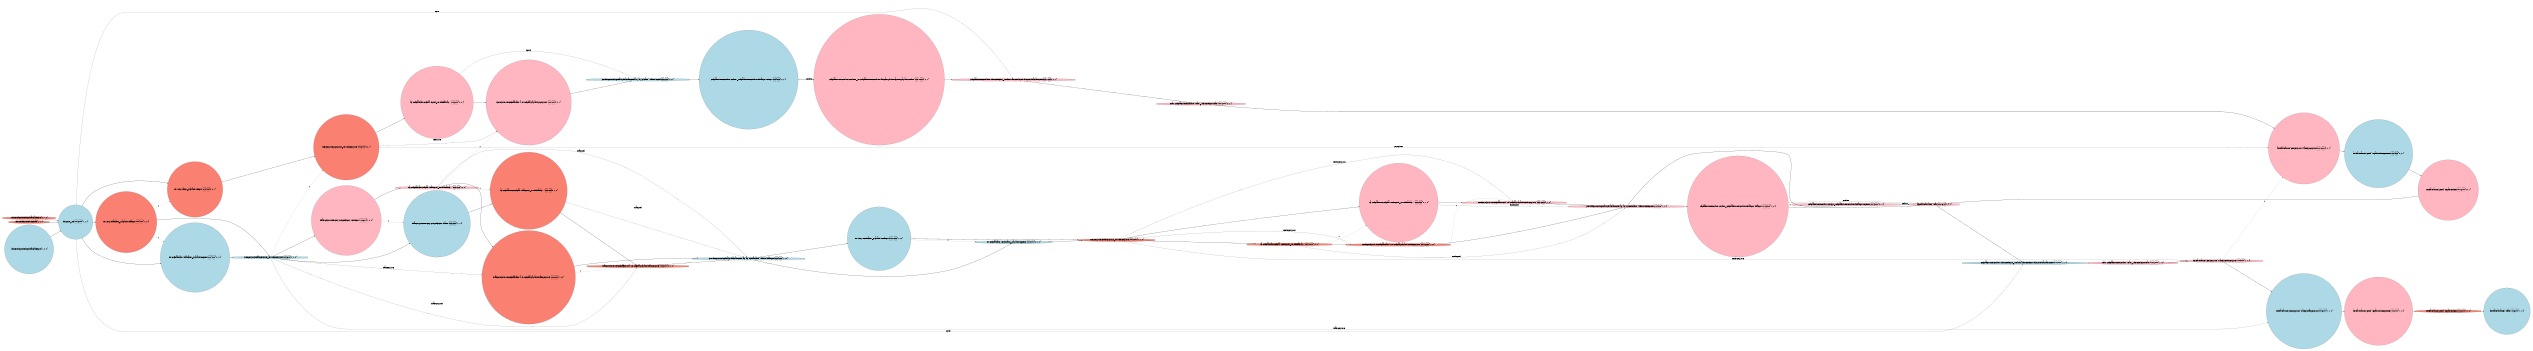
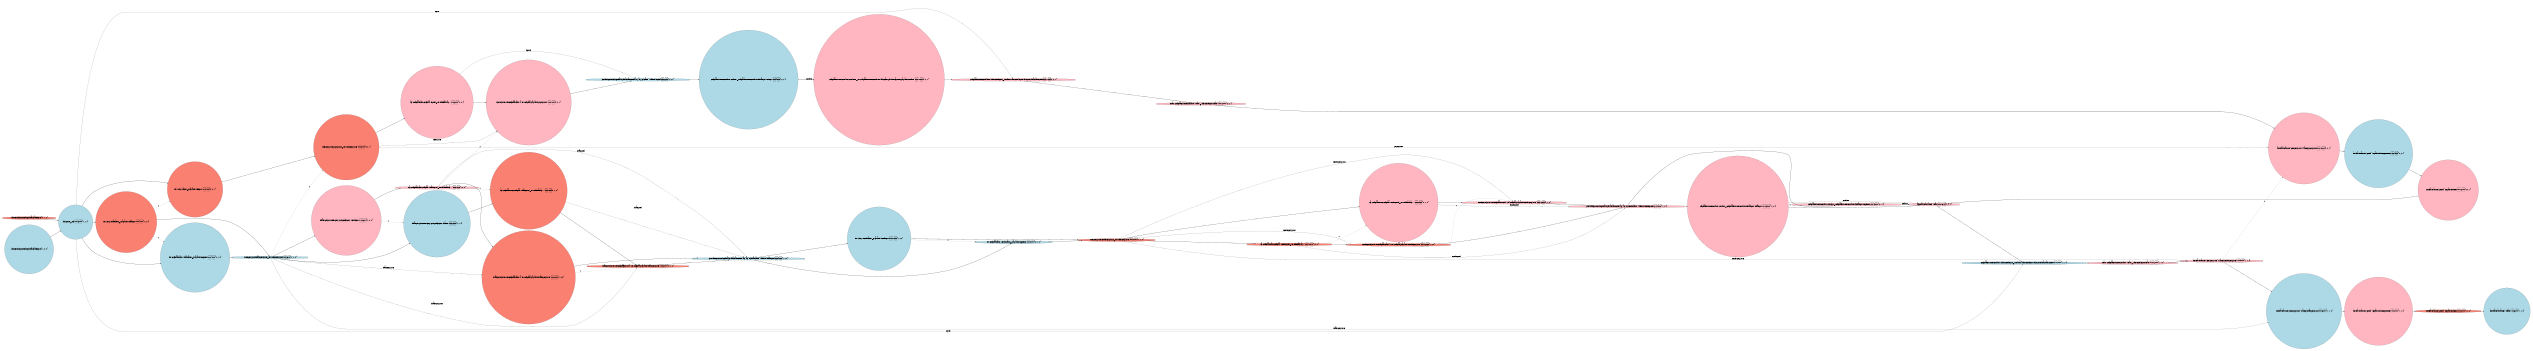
node "withProcessedImportsResolvesAndLoads['0', '0', '1']": removed
